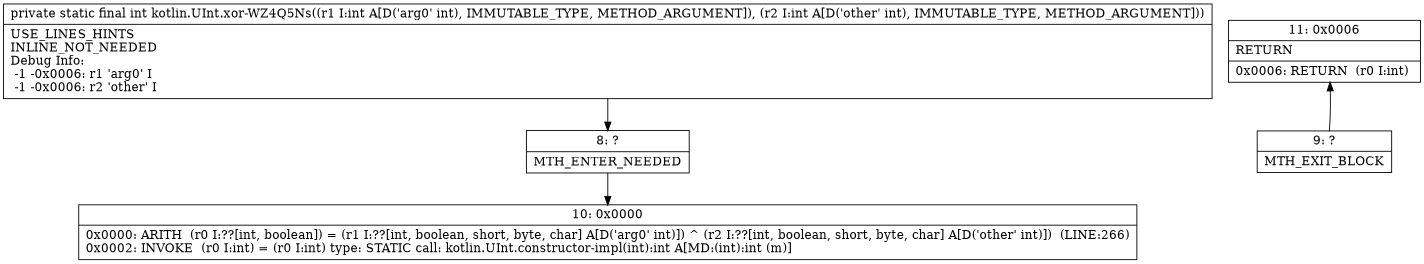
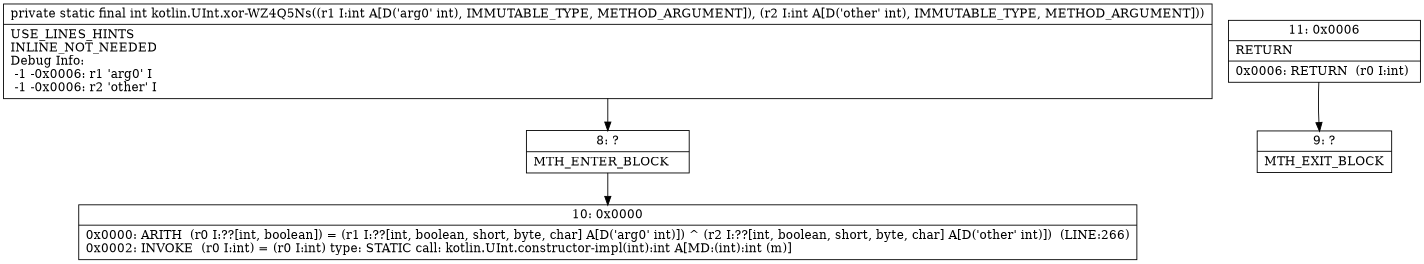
edge "9: ?" -> "11: 0x0006": reversed
node "8: ?": text "MTH_ENTER_NEEDED" -> "MTH_ENTER_BLOCK"
